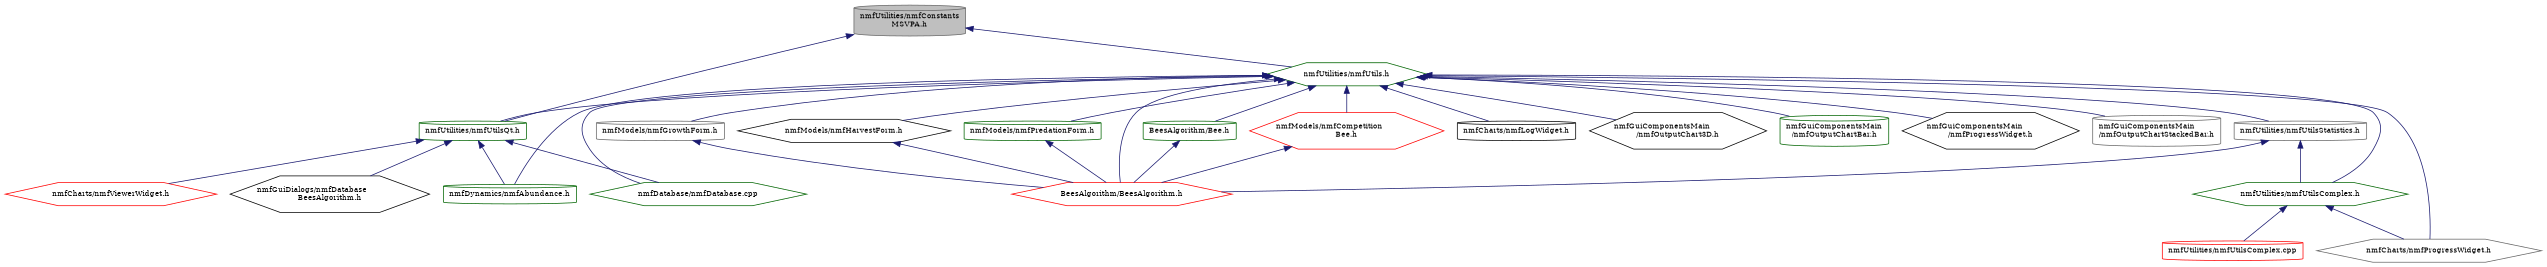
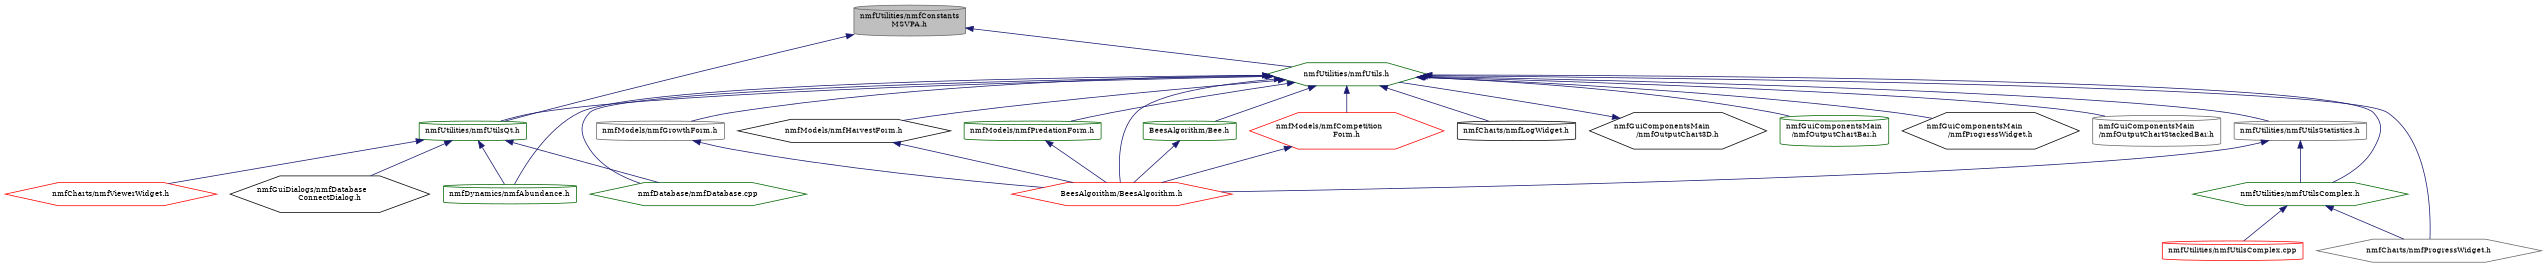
edge "nmfGuiComponentsMain /nmfOutputChart3D.h" -> "nmfUtilities/nmfUtils.h": reversed
node "nmfModels/nmfCompetition Bee.h": label "nmfModels/nmfCompetition Bee.h" -> "nmfModels/nmfCompetition Form.h"
node "nmfGuiDialogs/nmfDatabase BeesAlgorithm.h": label "nmfGuiDialogs/nmfDatabase BeesAlgorithm.h" -> "nmfGuiDialogs/nmfDatabase ConnectDialog.h"
